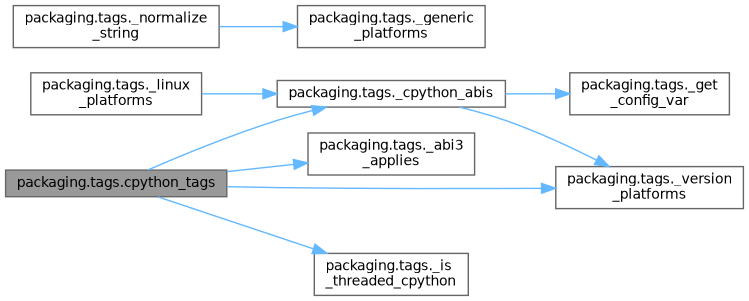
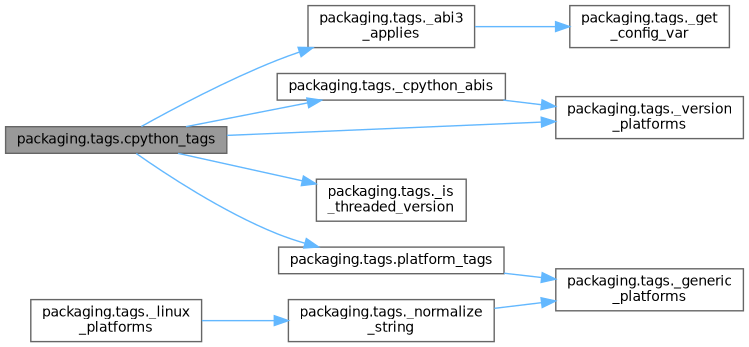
edge "packaging.tags._linux _platforms" -> "packaging.tags._cpython_abis": now "packaging.tags._linux _platforms" -> "packaging.tags._normalize _string"
edge "packaging.tags._cpython_abis" -> "packaging.tags._get _config_var": now "packaging.tags._abi3 _applies" -> "packaging.tags._get _config_var"
node "packaging.tags.platform_tags": added
node "packaging.tags._is _threaded_cpython": label "packaging.tags._is _threaded_cpython" -> "packaging.tags._is _threaded_version"
